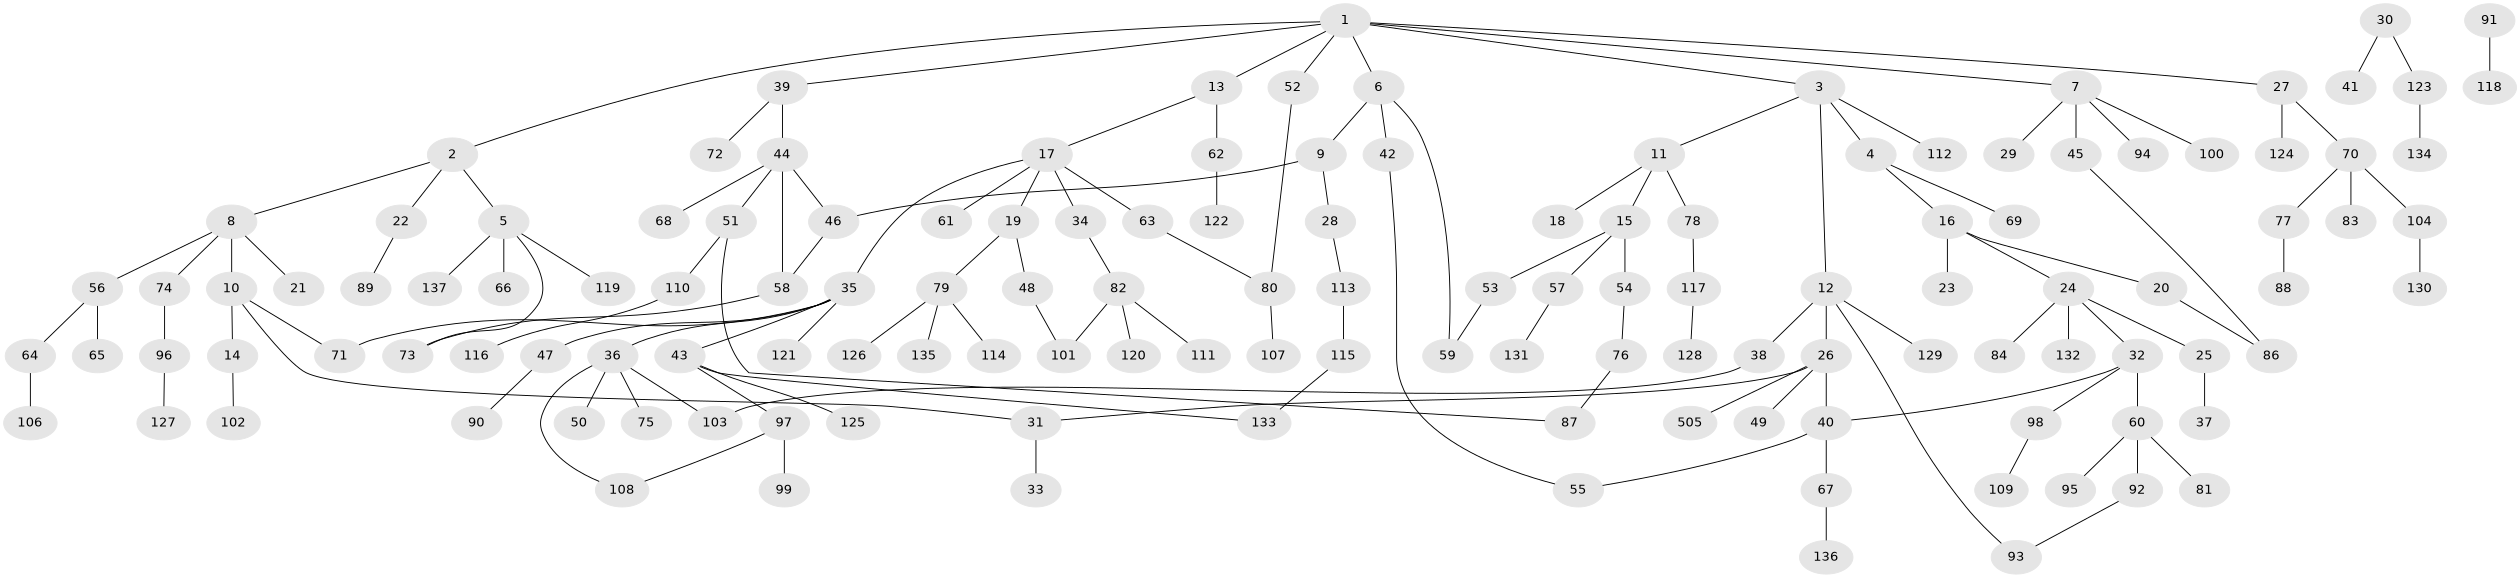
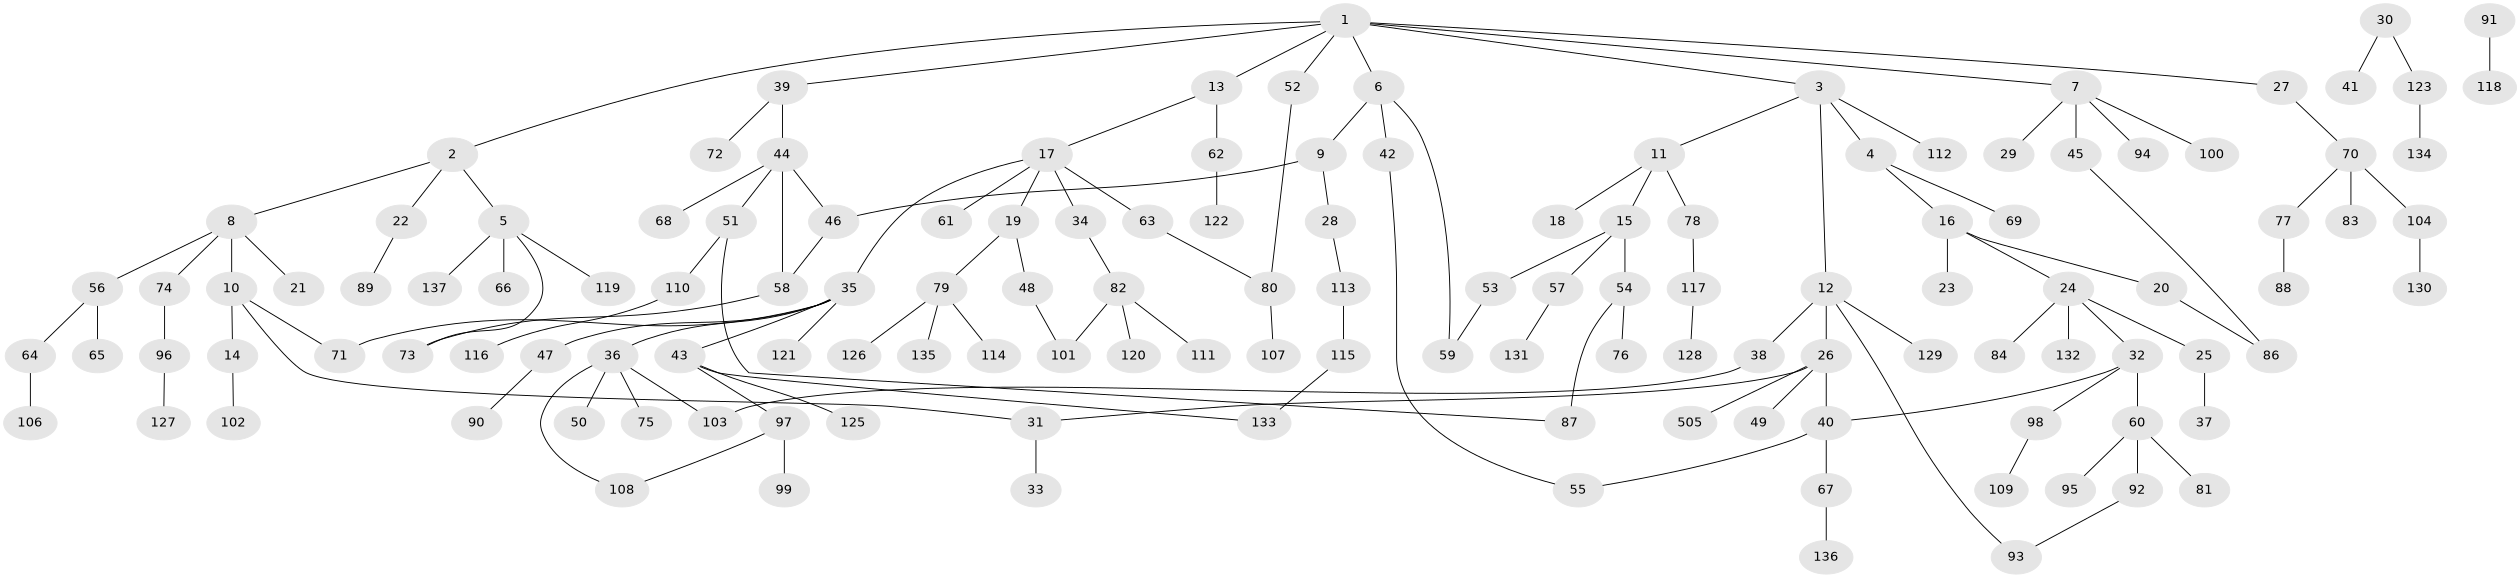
node "124": removed
edge "76" -- "87": now "54" -- "87"
